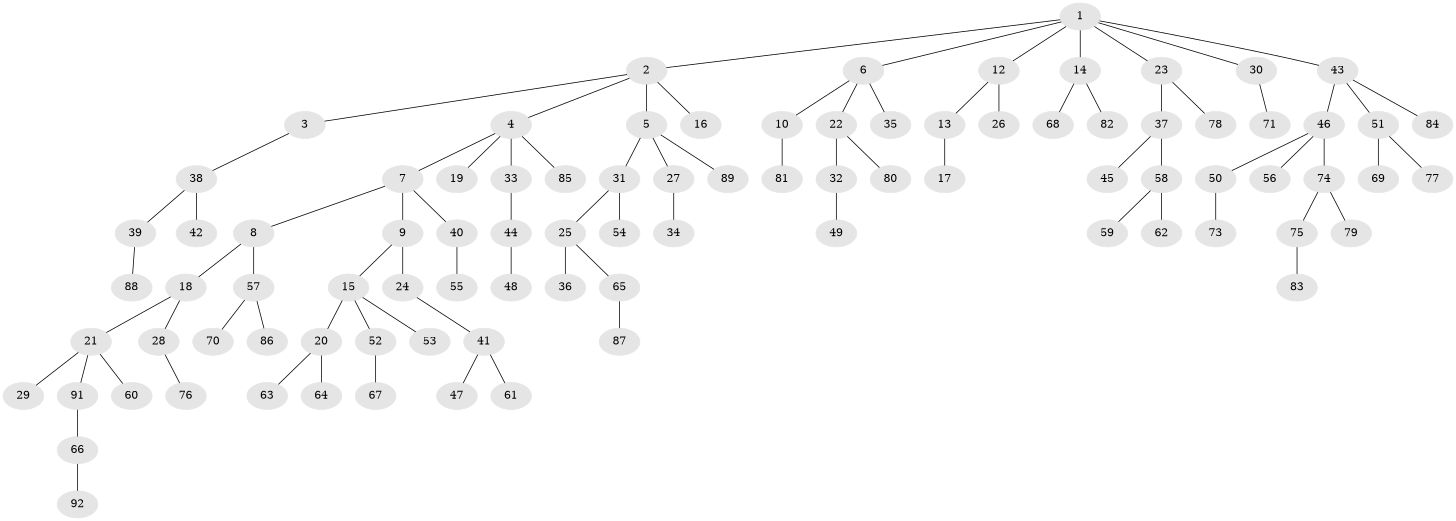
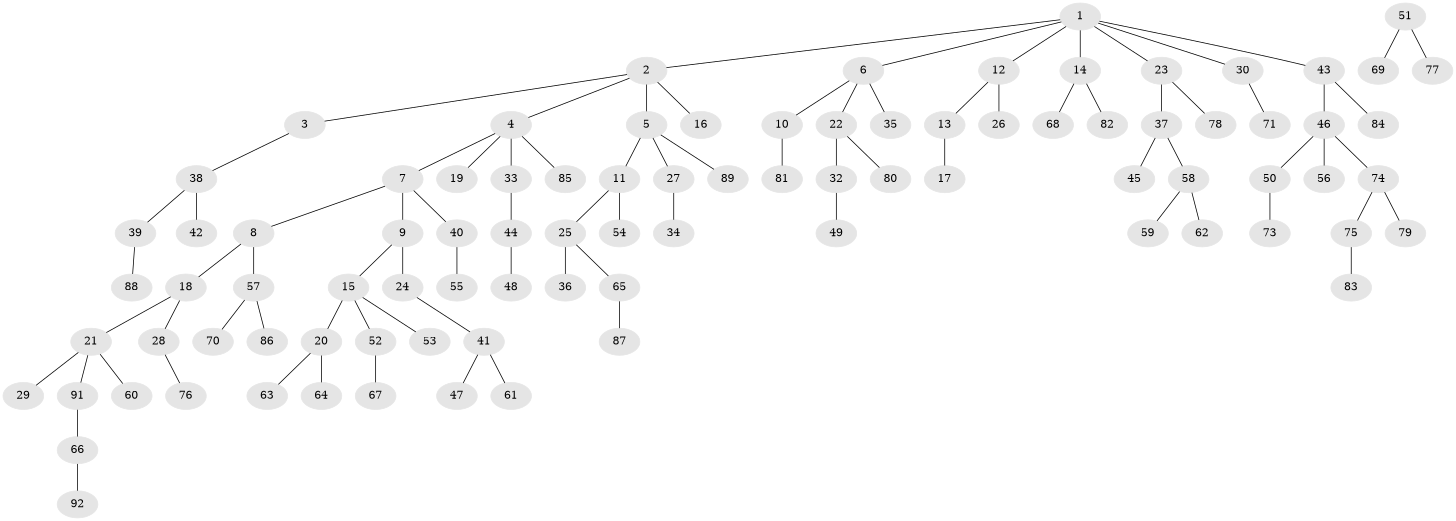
edge "43" -- "51": removed
node "31": label "31" -> "11"
